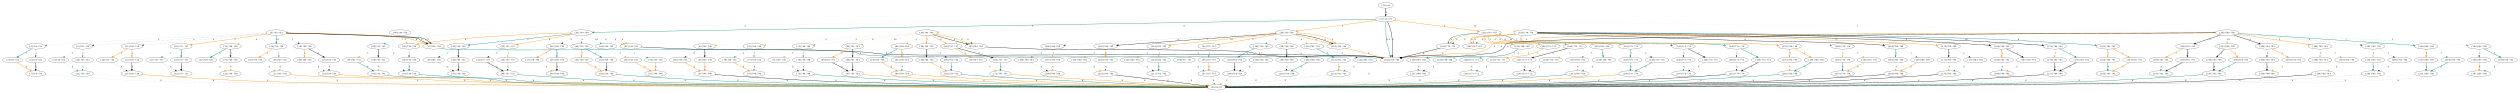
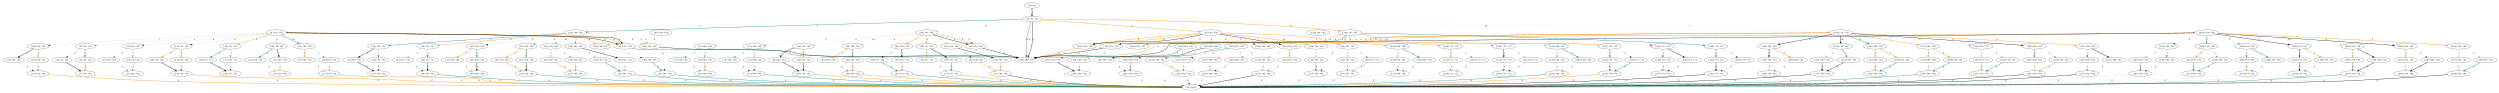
edge "(114)762-762" -> "(116)762-762": reversed
edge "(198)793-793" -> "(199)793-793": added, label "E"
